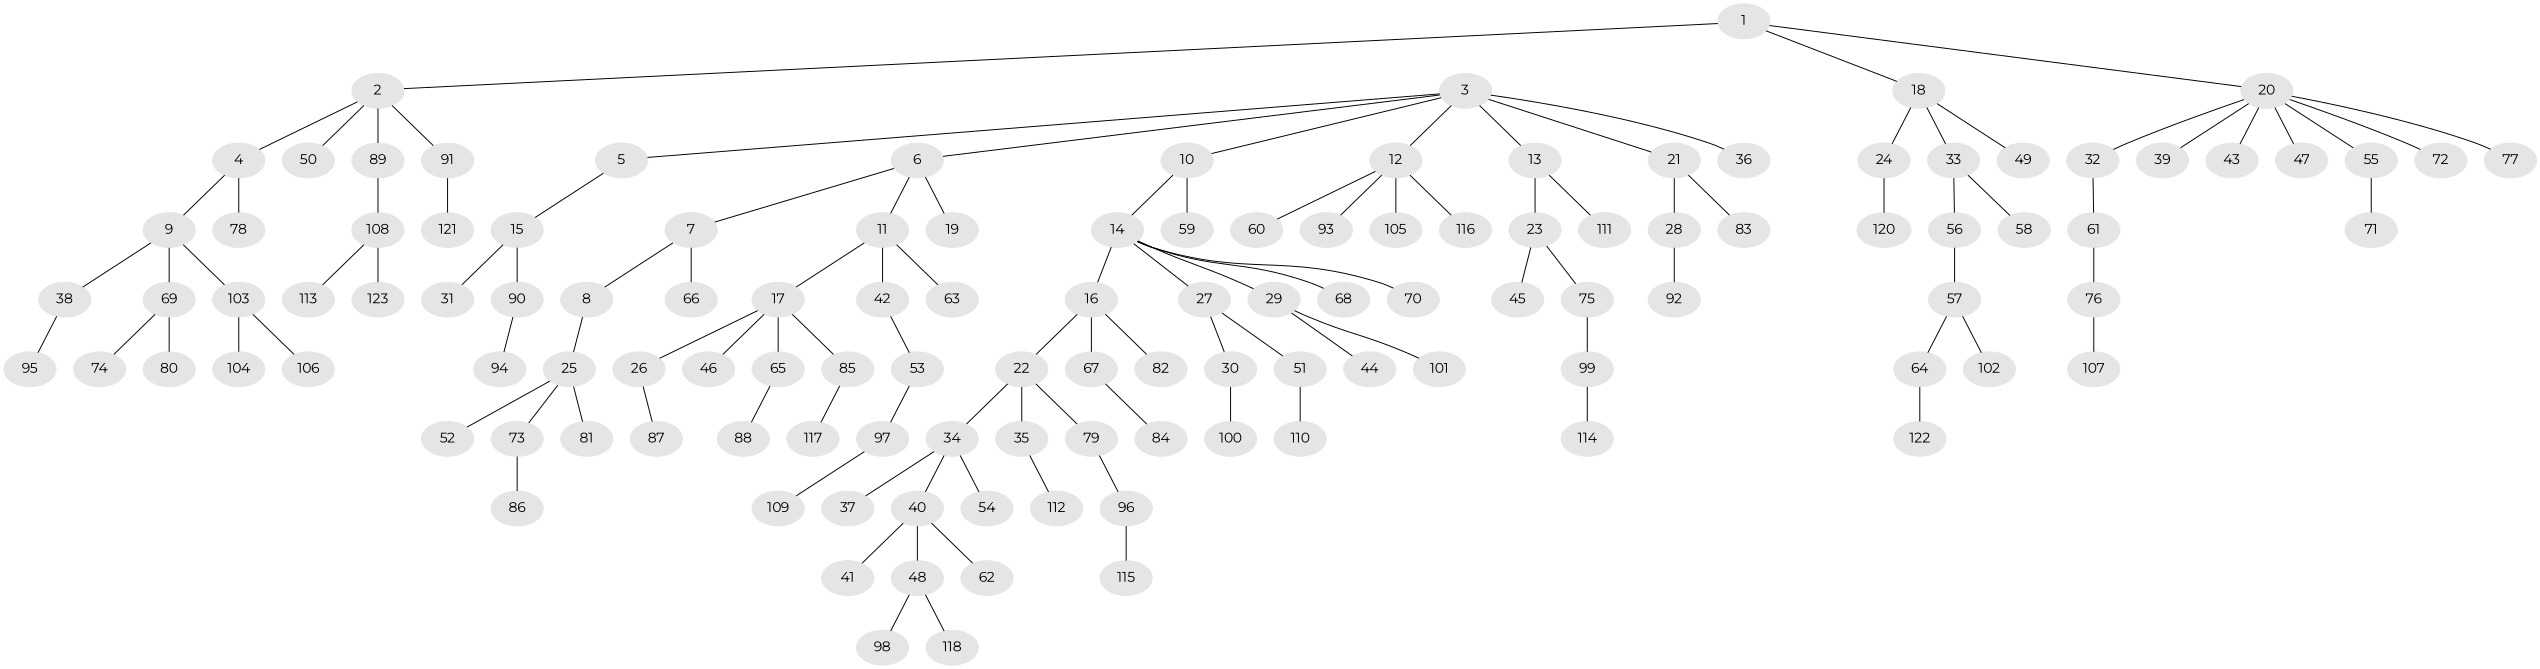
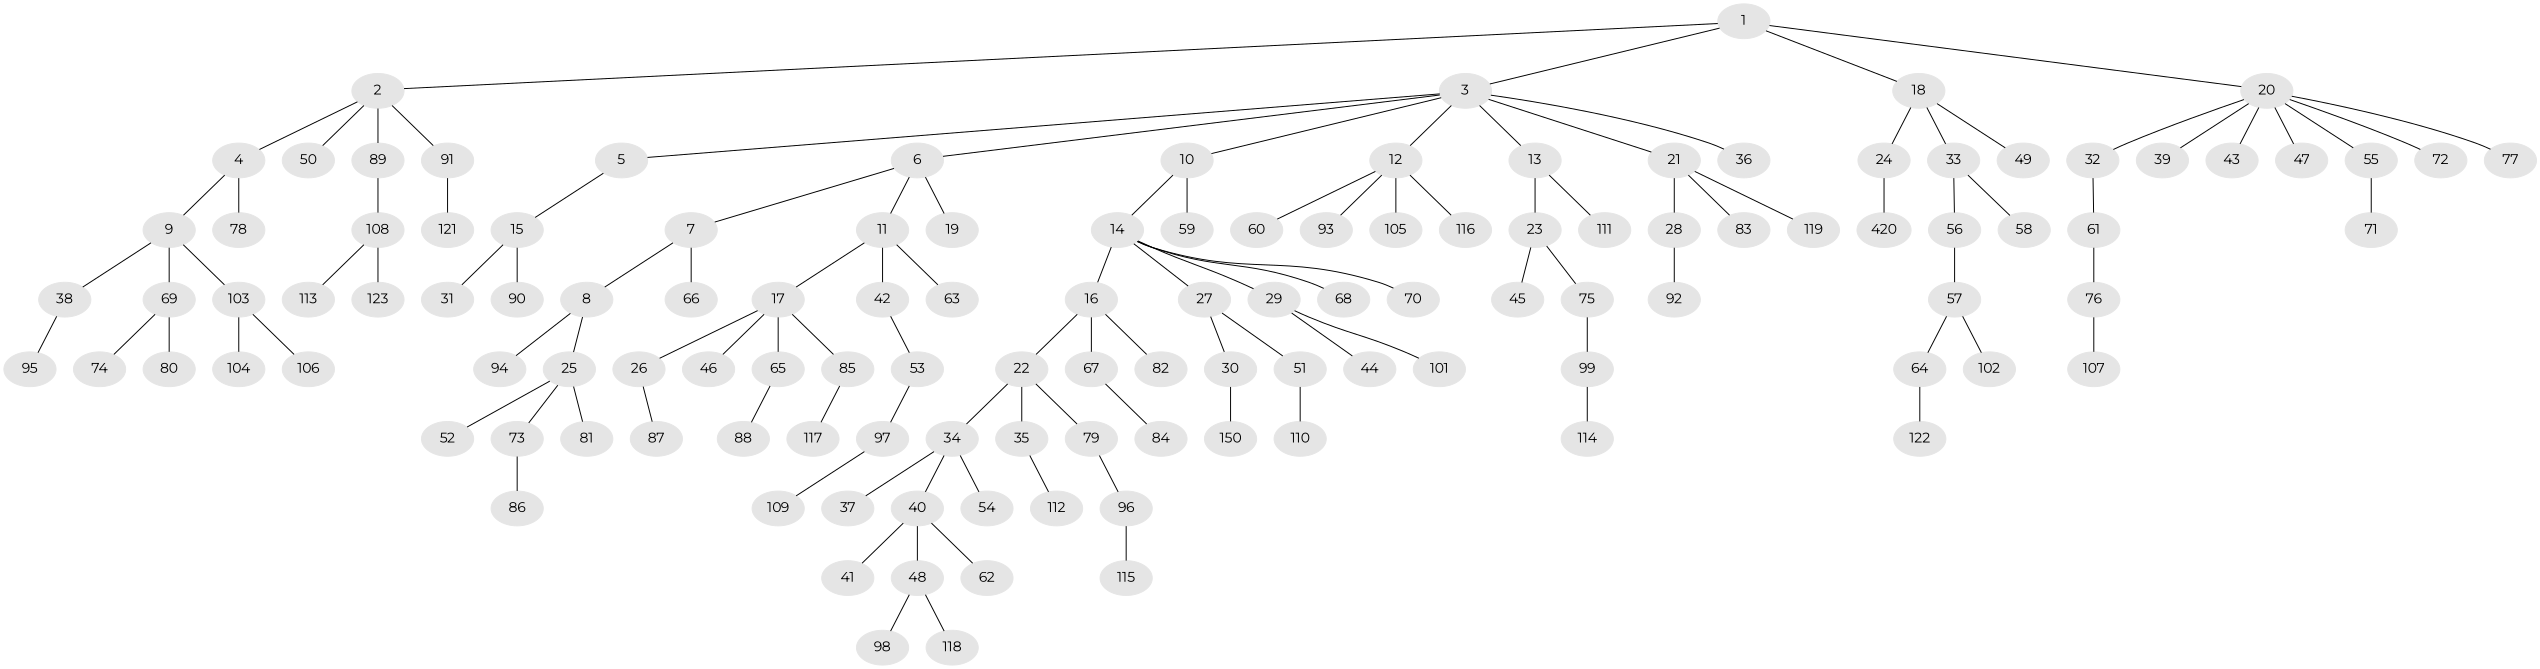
edge "1" -- "3": added
node "119": added
node "120": label "120" -> "420"
edge "90" -- "94": now "8" -- "94"
node "100": label "100" -> "150"
